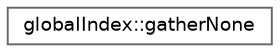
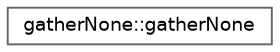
node "globalIndex::gatherNone": label "globalIndex::gatherNone" -> "gatherNone::gatherNone"
